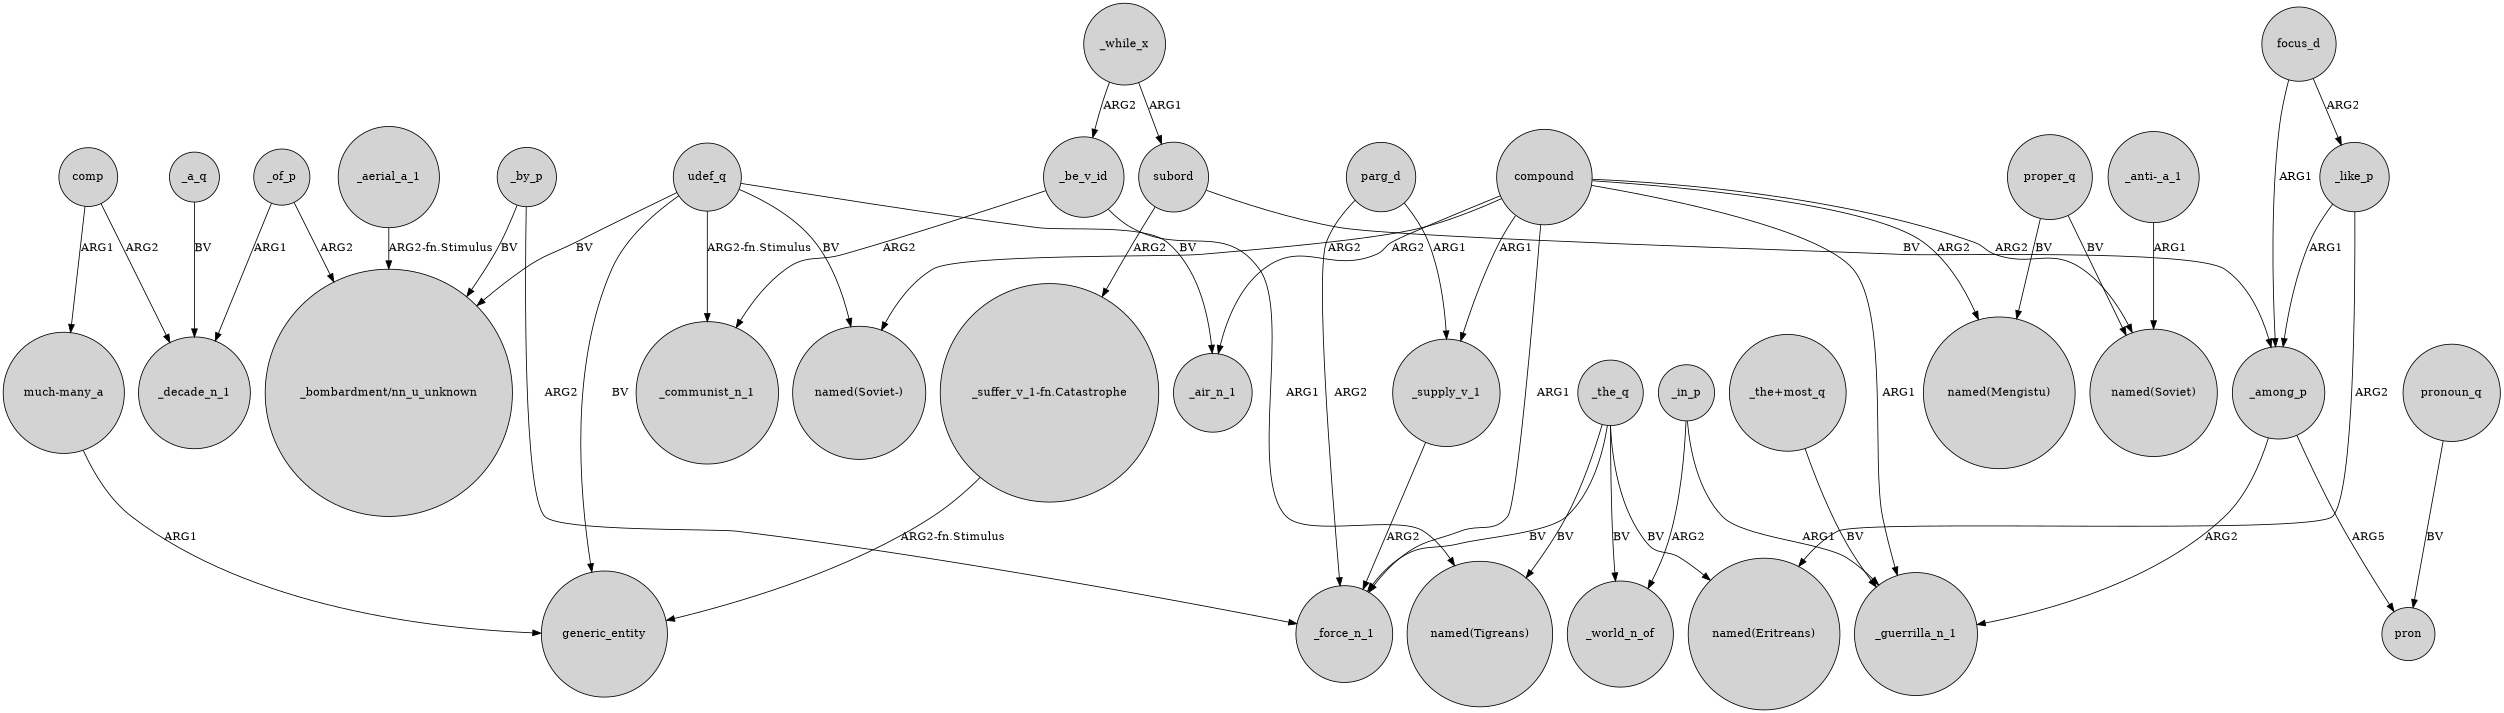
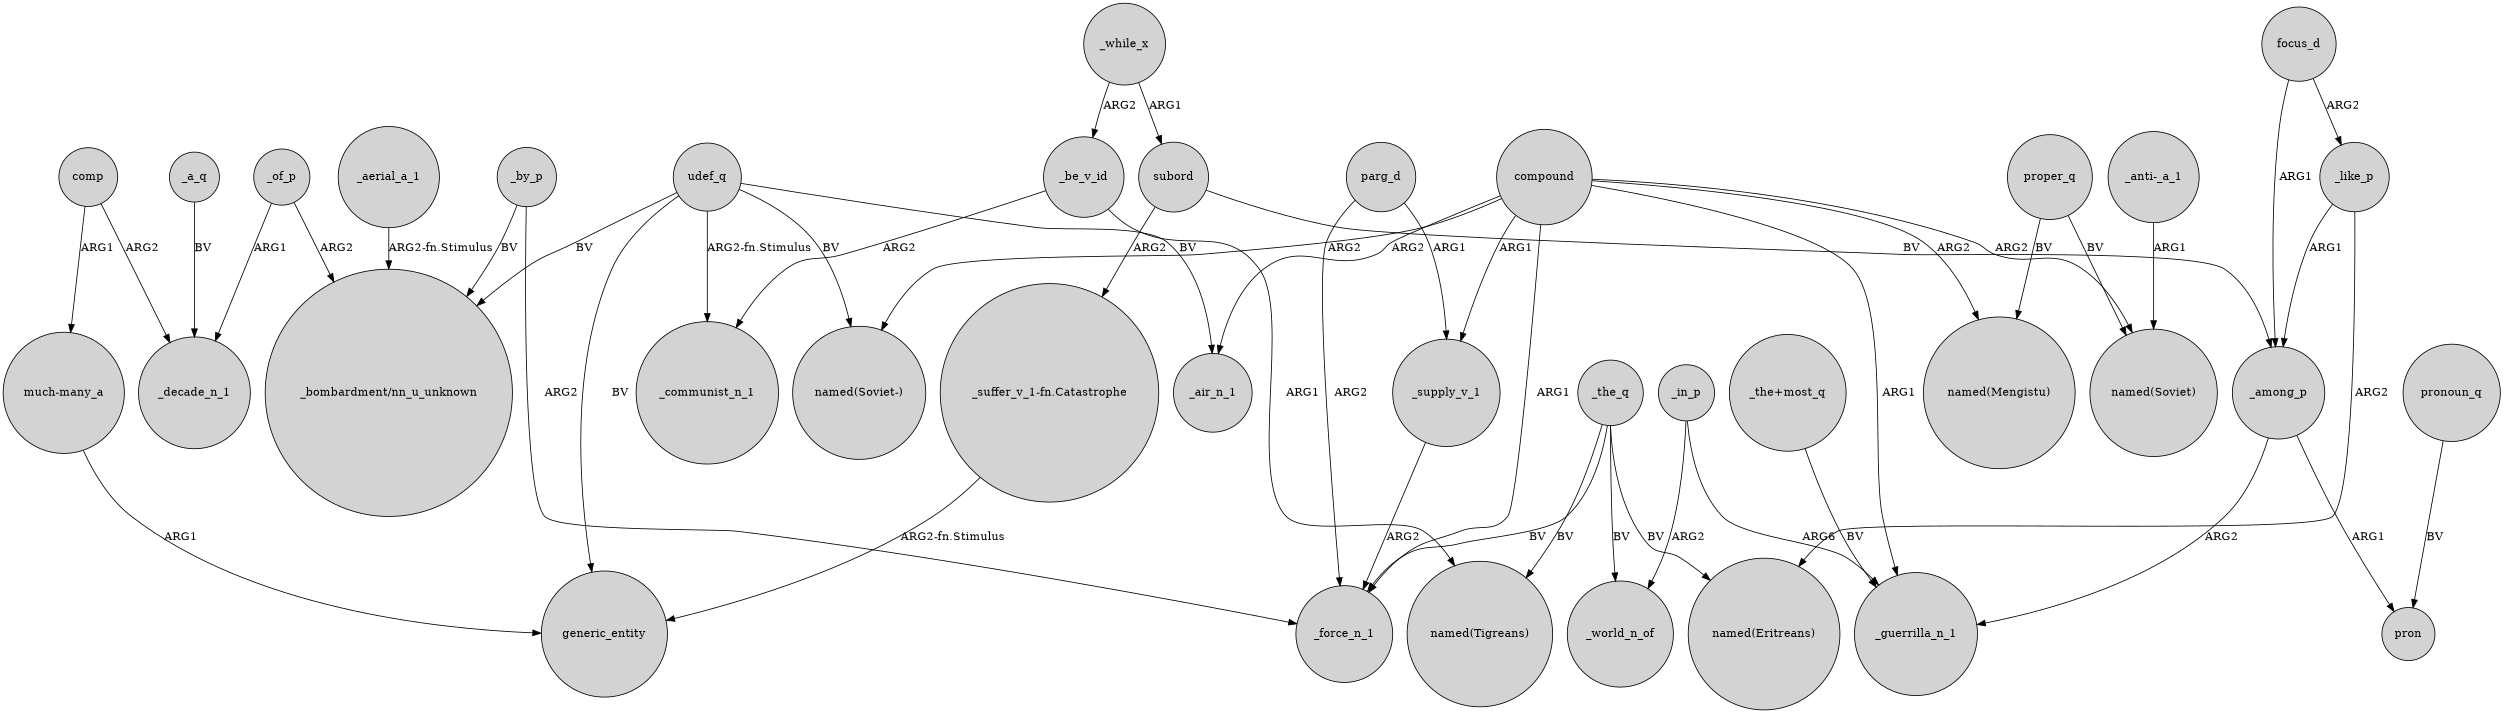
edge "_in_p" -> "_guerrilla_n_1": label "ARG1" -> "ARG6"
edge "_among_p" -> "pron": label "ARG5" -> "ARG1"
